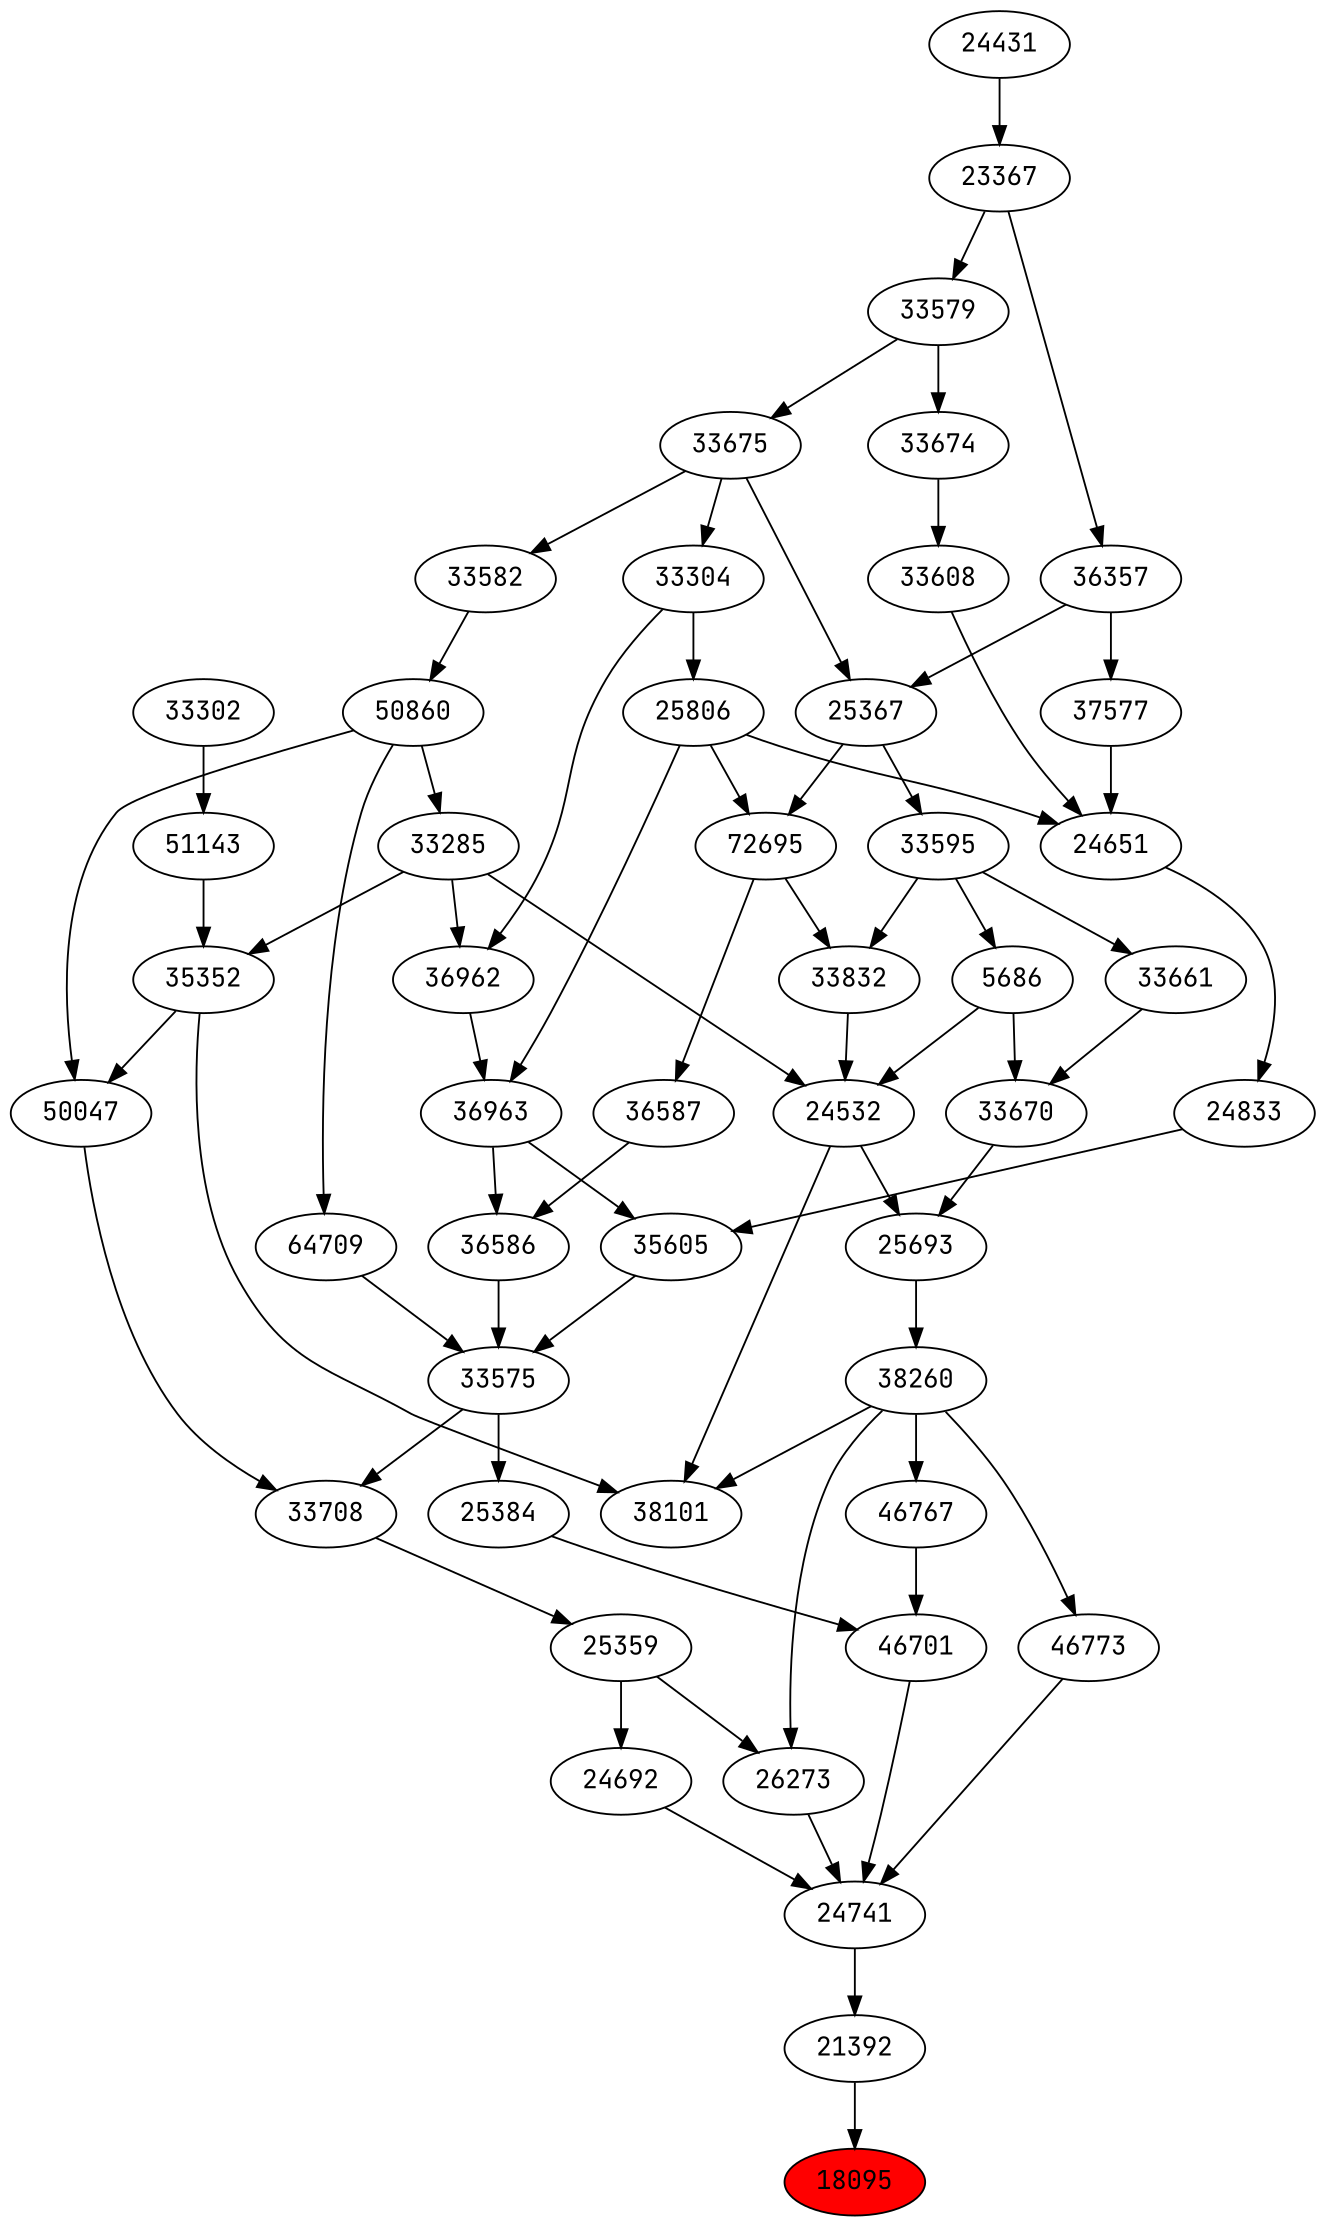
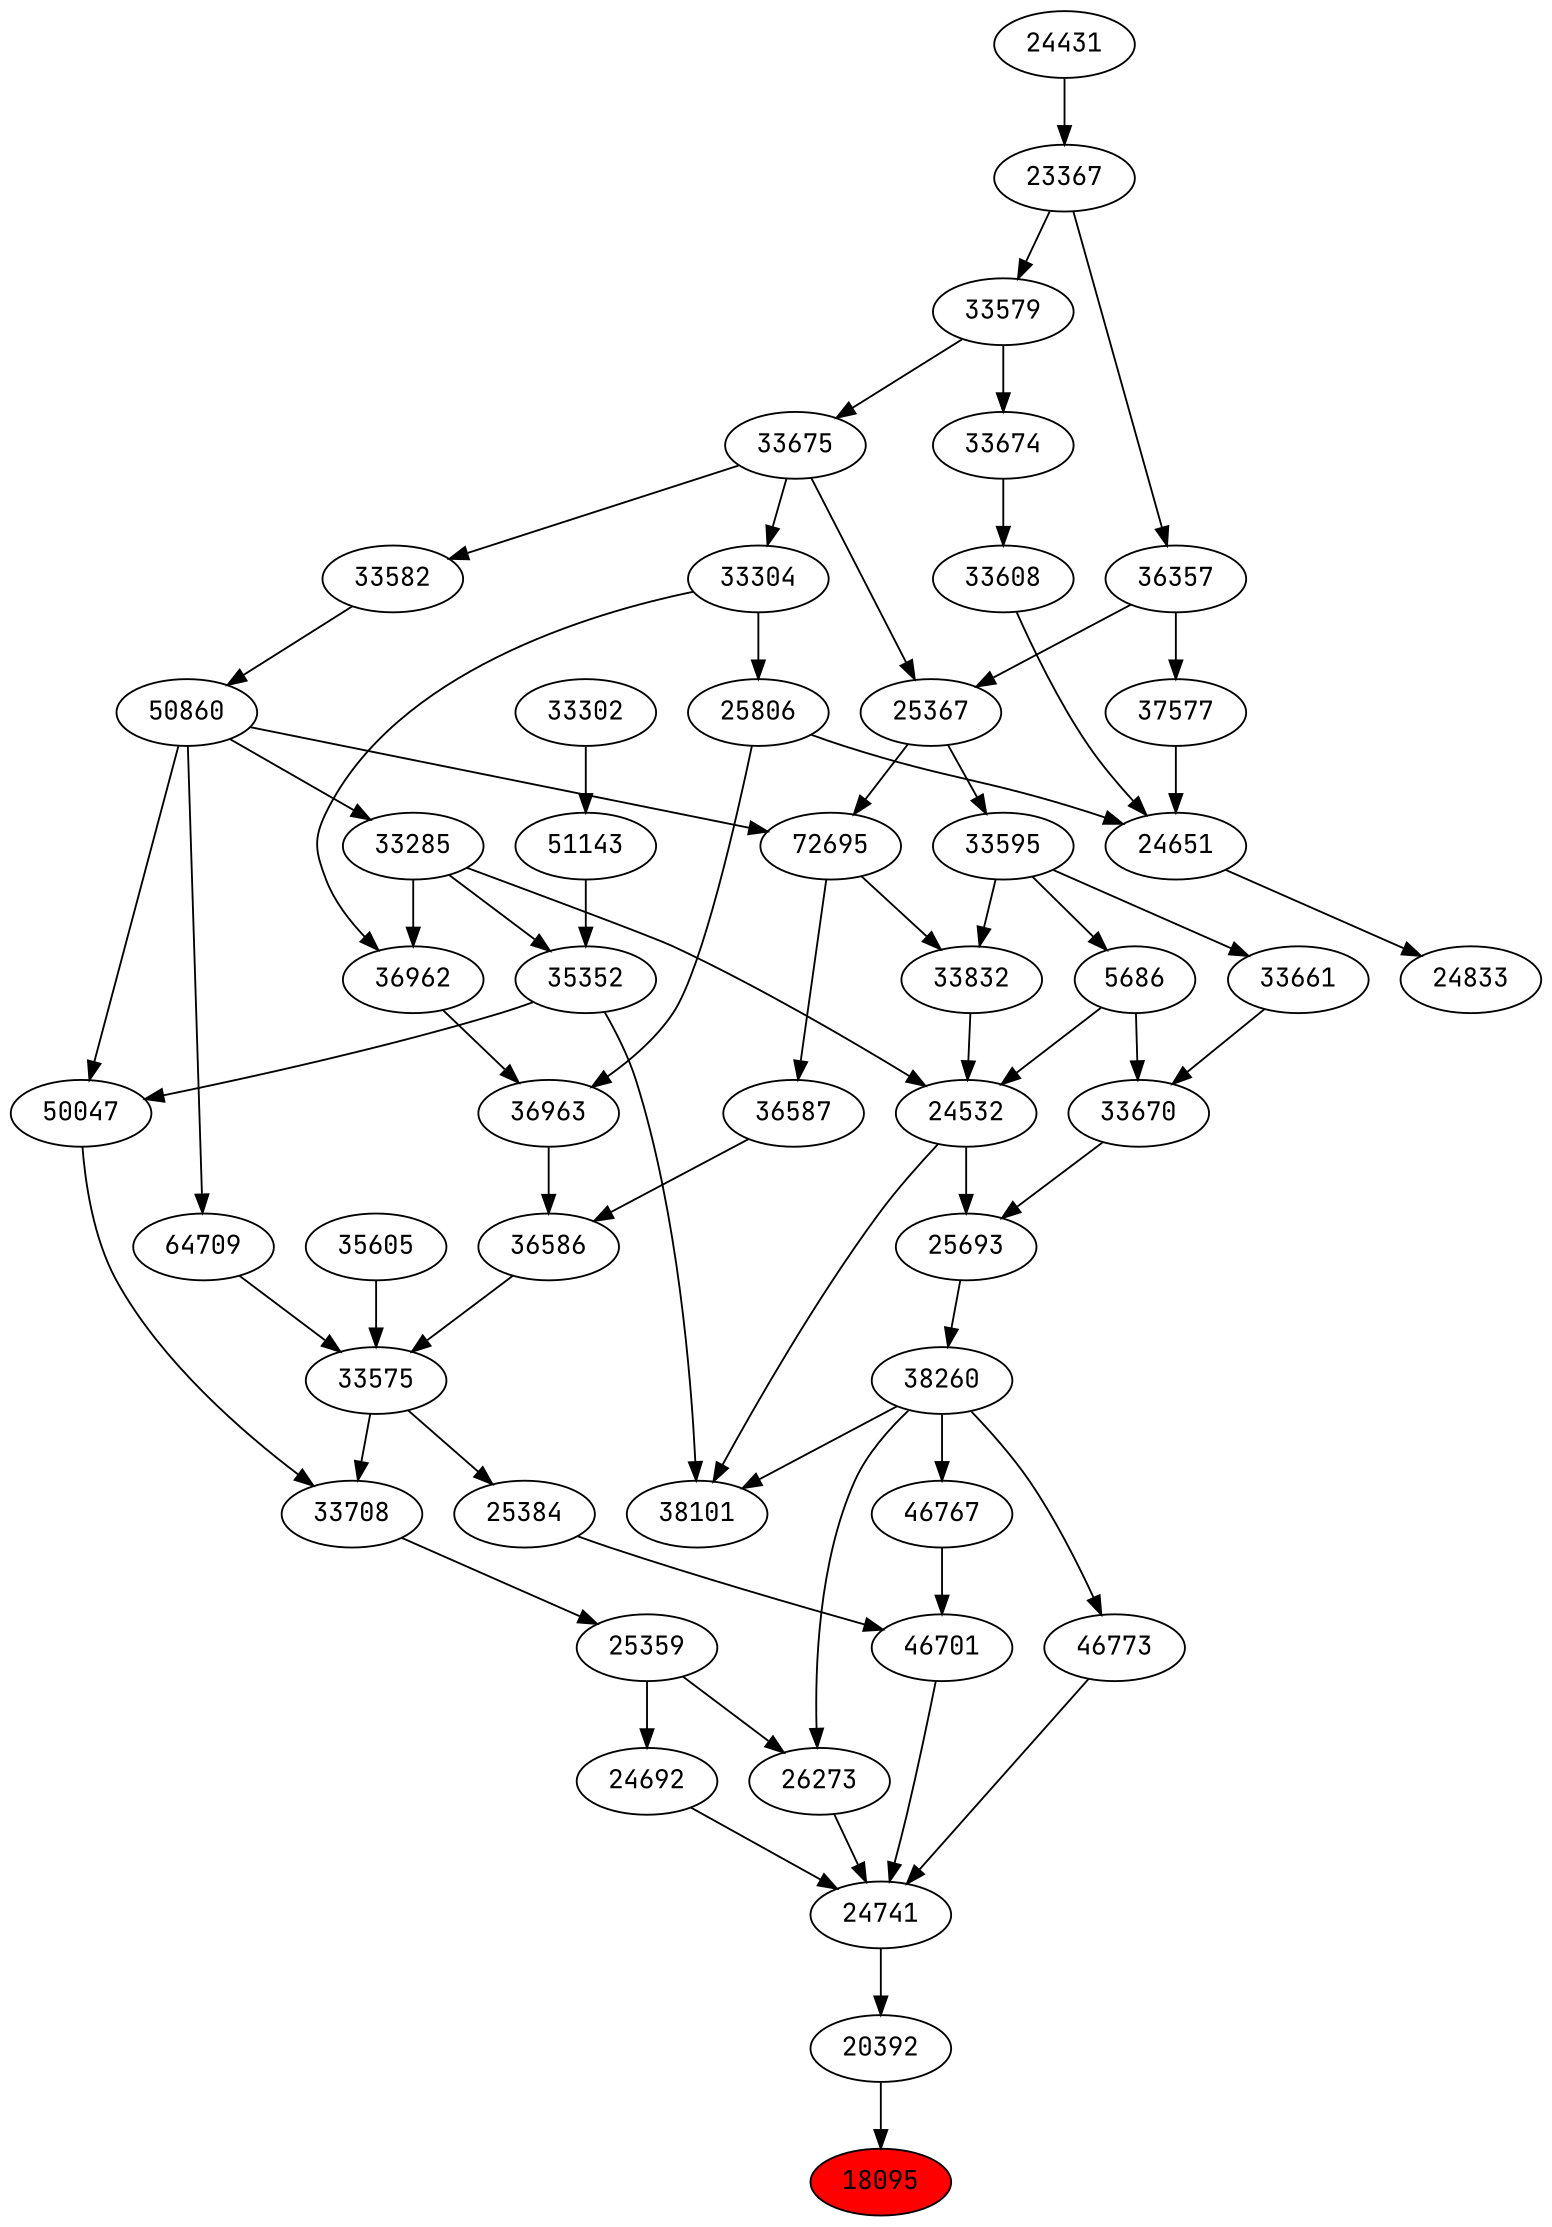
edge "25806" -> "72695": now "50860" -> "72695"
edge "36963" -> "35605": removed
edge "24833" -> "35605": removed
node "21392": label "21392" -> "20392"
